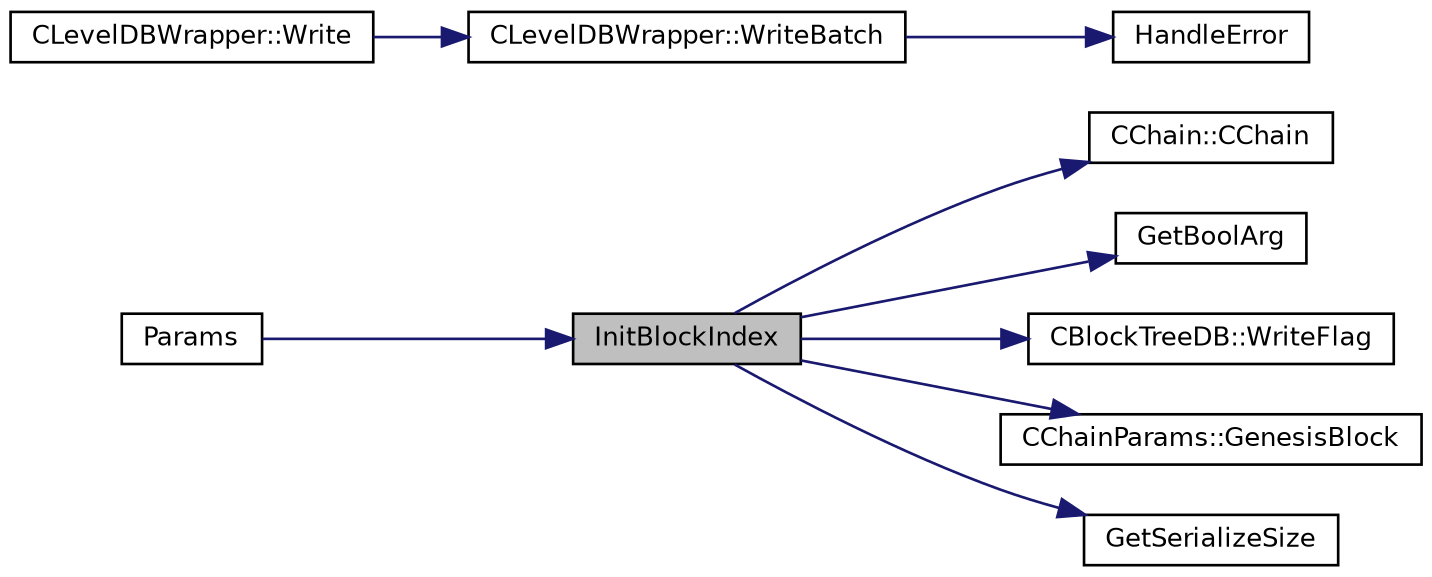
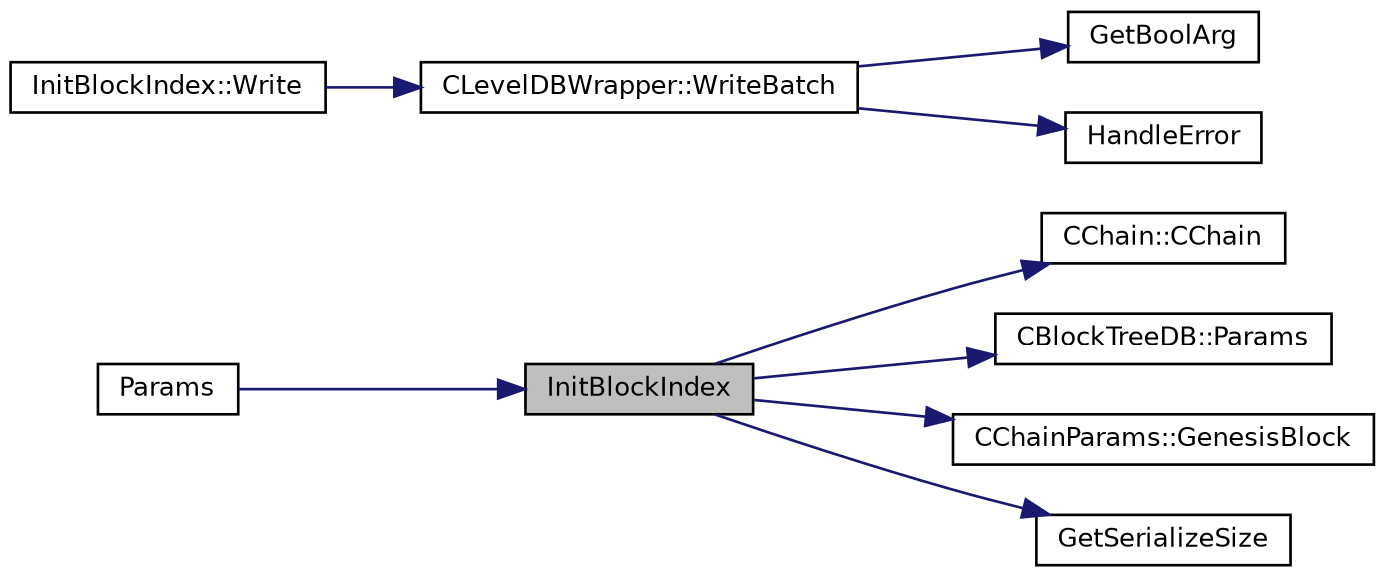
node "CLevelDBWrapper::Write": label "CLevelDBWrapper::Write" -> "InitBlockIndex::Write"
edge "InitBlockIndex" -> "GetBoolArg": now "CLevelDBWrapper::WriteBatch" -> "GetBoolArg"
node "CBlockTreeDB::WriteFlag": label "CBlockTreeDB::WriteFlag" -> "CBlockTreeDB::Params"
